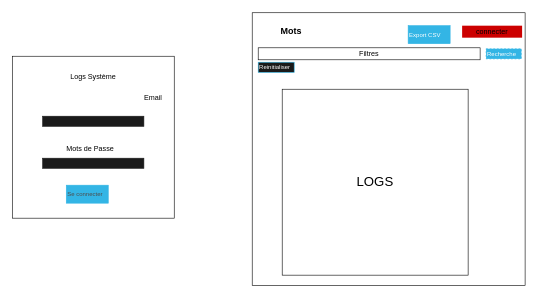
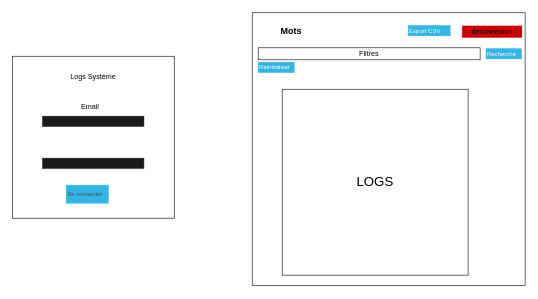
node "connecter": label "connecter" -> "deconnexion"
node "Export CSV": size 42x18 -> 42x10
node "Recherche": style dashed -> solid
node "Reinitialiser": fillcolor #1a1a1a -> #33b5e5
node "Email": moved (153, 98) -> (90, 107)
node "Mots de Passe": removed
